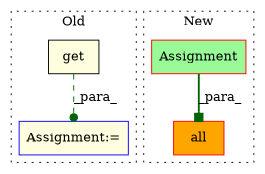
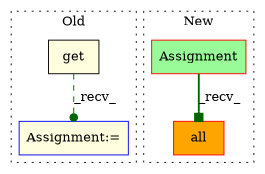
edge "get" -> "Assignment:=": label "_para_" -> "_recv_"
edge "Assignment" -> "all": label "_para_" -> "_recv_"
